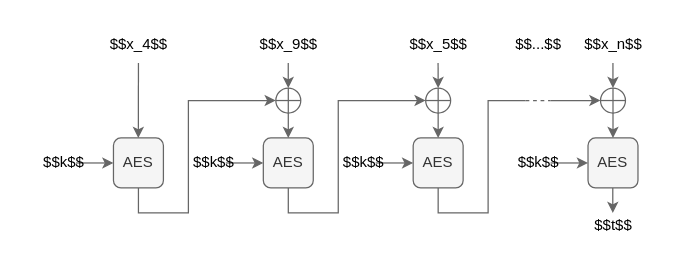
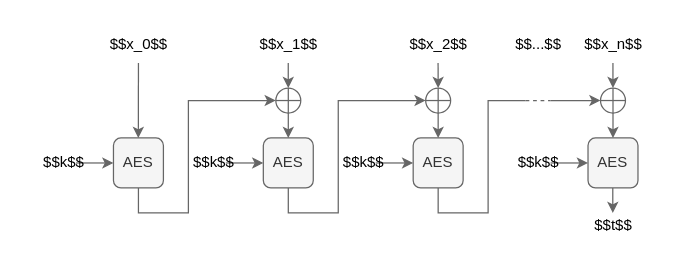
node "$$x_4$$": label "$$x_4$$" -> "$$x_0$$"
node "$$x_9$$": label "$$x_9$$" -> "$$x_1$$"
node "$$x_5$$": label "$$x_5$$" -> "$$x_2$$"
